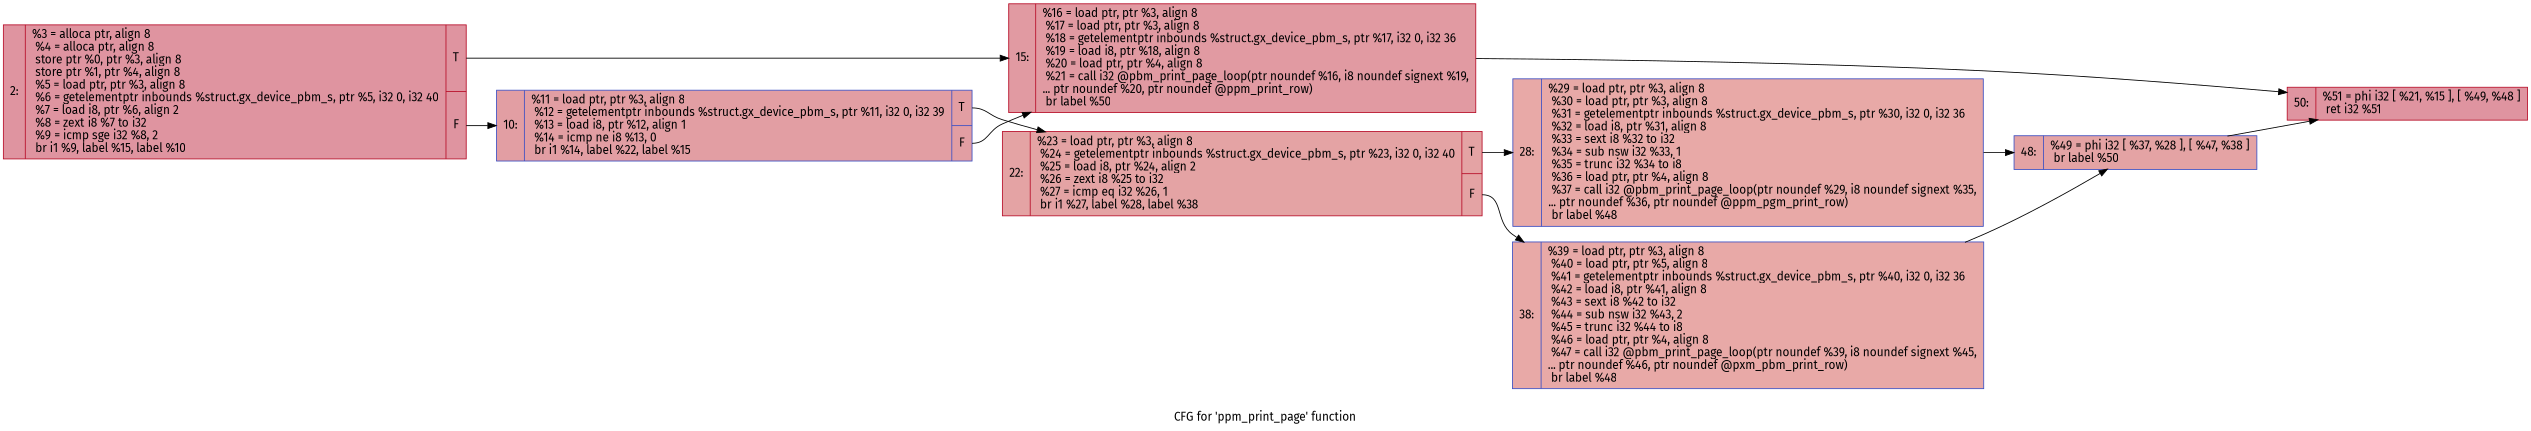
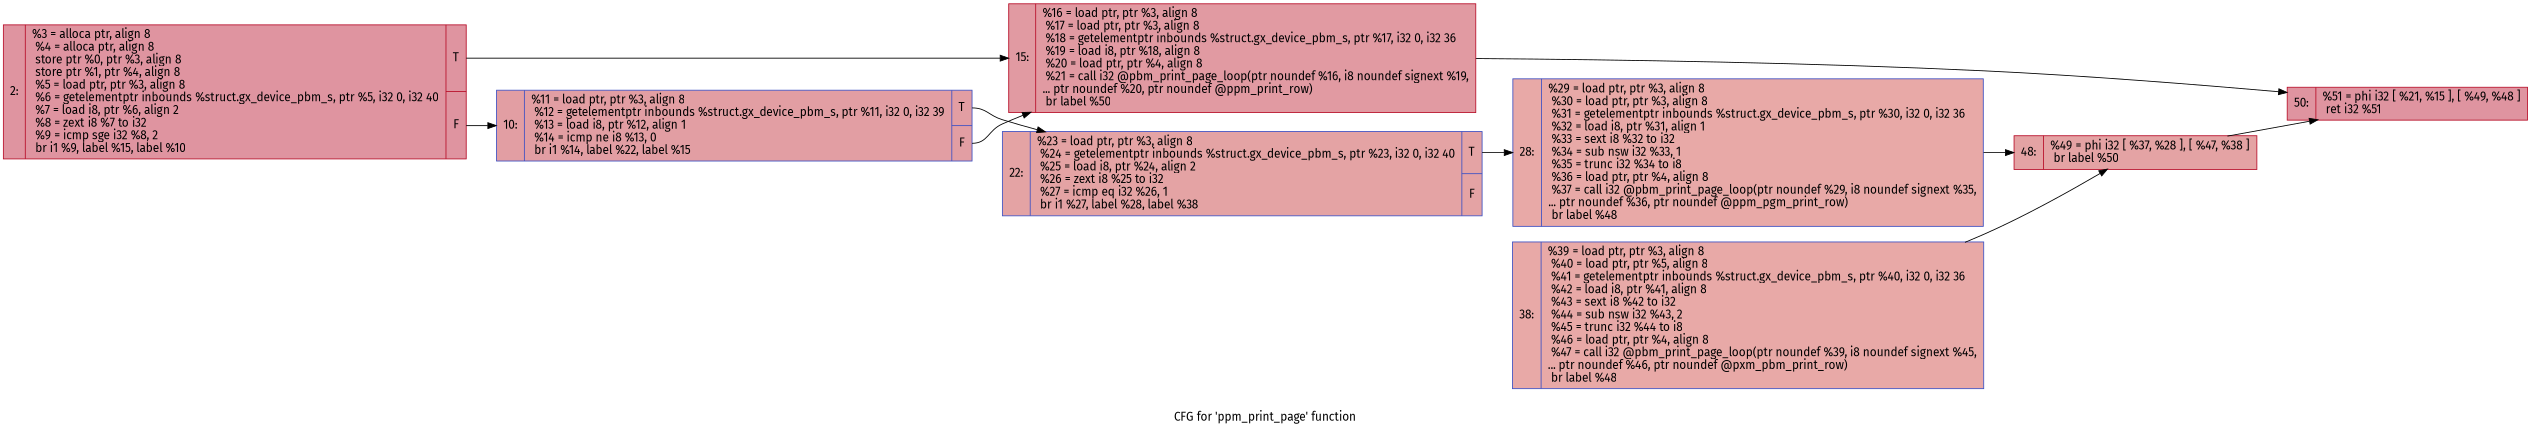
node "28:": text "%32 = load i8, ptr %31, align 8" -> "%32 = load i8, ptr %31, align 1"
node "48:": color #3d50c3ff -> #b70d28ff
node "22:": color #b70d28ff -> #3d50c3ff
edge "22:" -> "38:": removed
